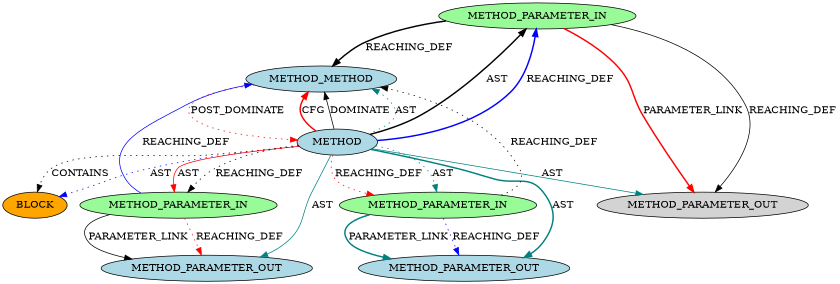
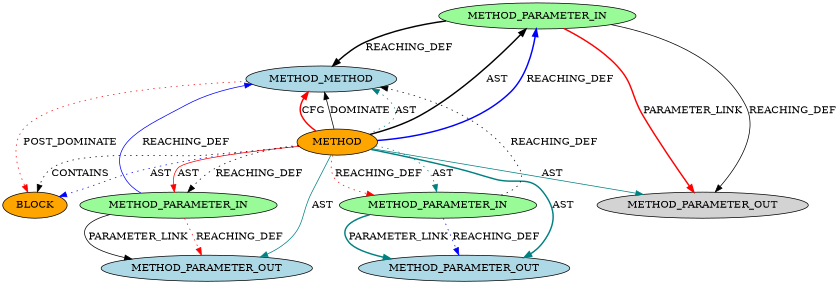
edge "METHOD_METHOD" -> "METHOD": now "METHOD_METHOD" -> "BLOCK"
node "METHOD": fillcolor lightblue -> orange
